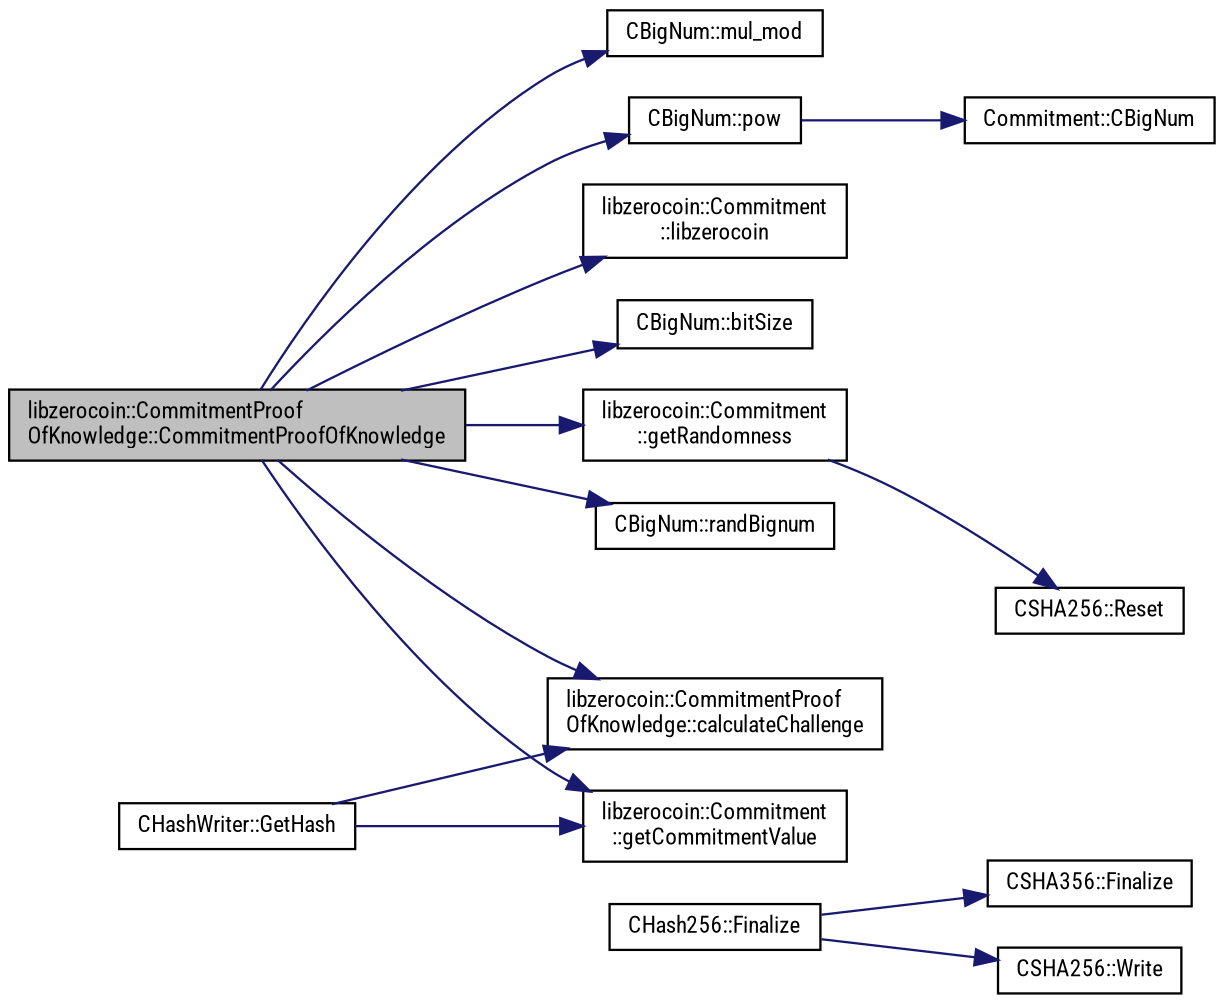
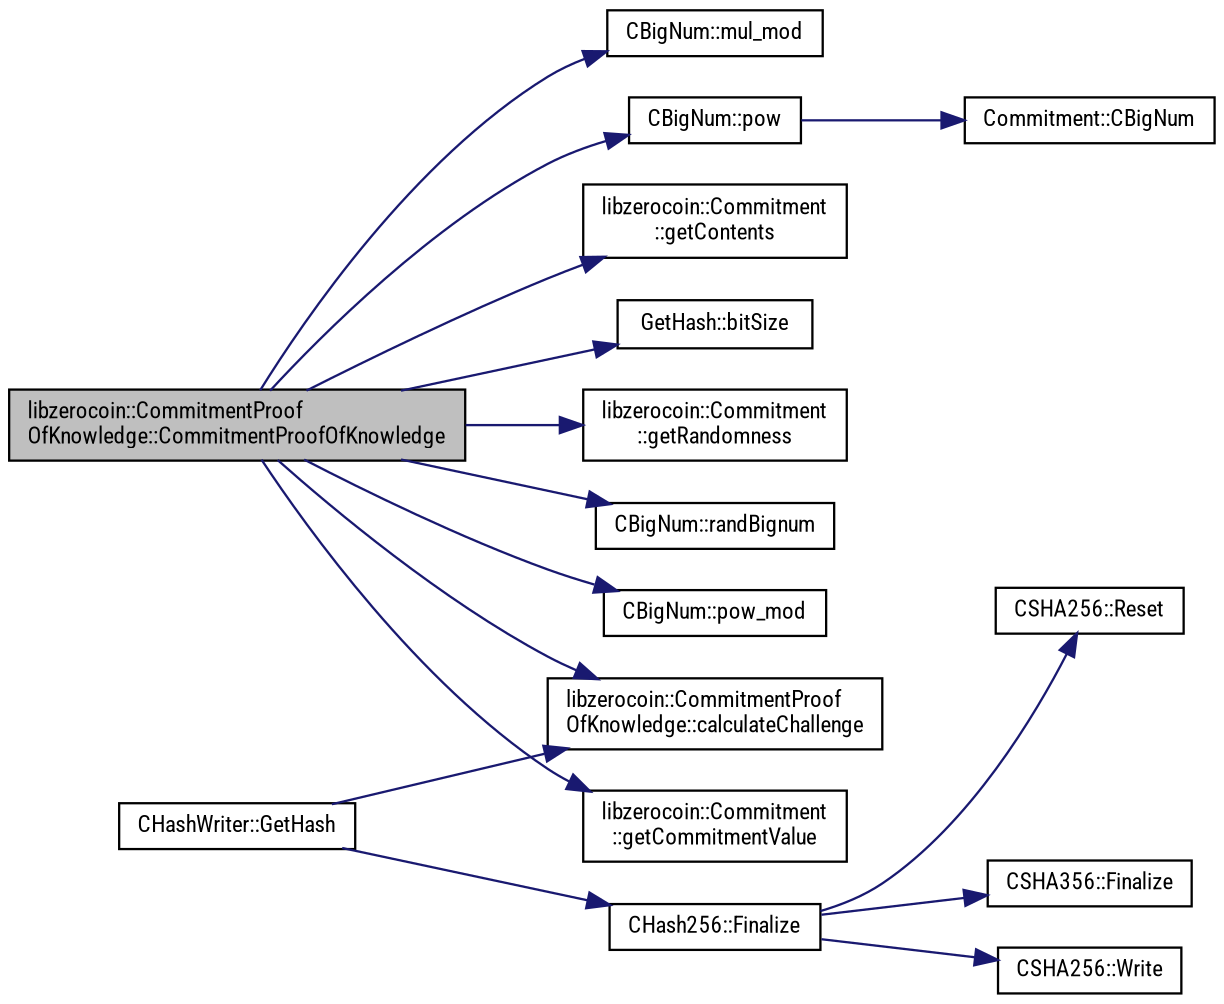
node "libzerocoin::Commitment ::libzerocoin": label "libzerocoin::Commitment ::libzerocoin" -> "libzerocoin::Commitment ::getContents"
node "CBigNum::bitSize": label "CBigNum::bitSize" -> "GetHash::bitSize"
edge "libzerocoin::Commitment ::getRandomness" -> "CSHA256::Reset": now "CHash256::Finalize" -> "CSHA256::Reset"
node "CBigNum::pow_mod": added
edge "CHashWriter::GetHash" -> "libzerocoin::Commitment ::getCommitmentValue": now "CHashWriter::GetHash" -> "CHash256::Finalize"
